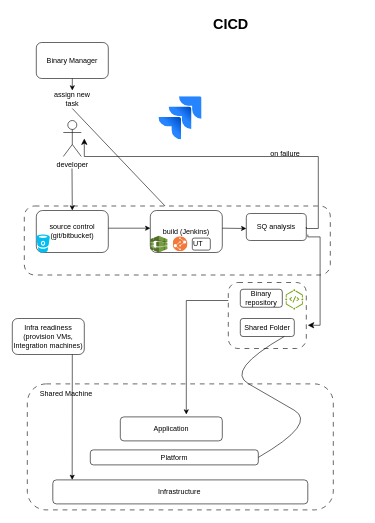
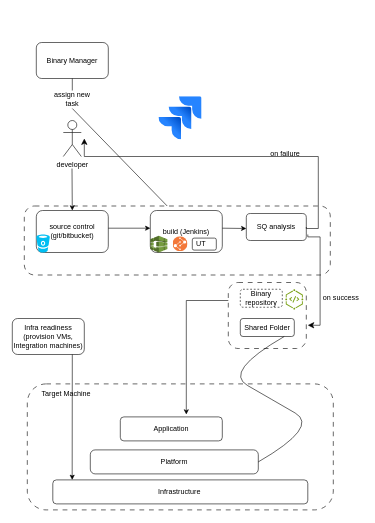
node "CICD": removed
edge "Binary Manager" -> "assign new task": arrowhead classic -> none
node "UT": size 18x12 -> 24x12
node "Binary repository": style solid -> dashed
node "on success": added
node "Shared Machine": label "Shared Machine" -> "Target Machine"
node "Platform": size 168x15 -> 168x24
